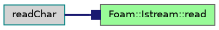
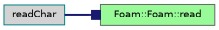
node "Foam::Istream::read": label "Foam::Istream::read" -> "Foam::Foam::read"
